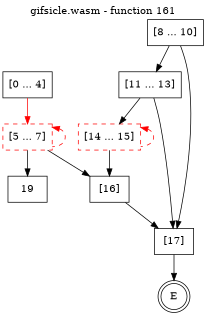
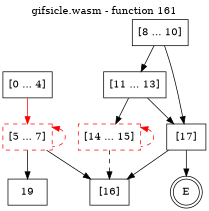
edge "[14 ... 15]" -> "[16]": style solid -> dashed
edge "[16]" -> "[17]": reversed
